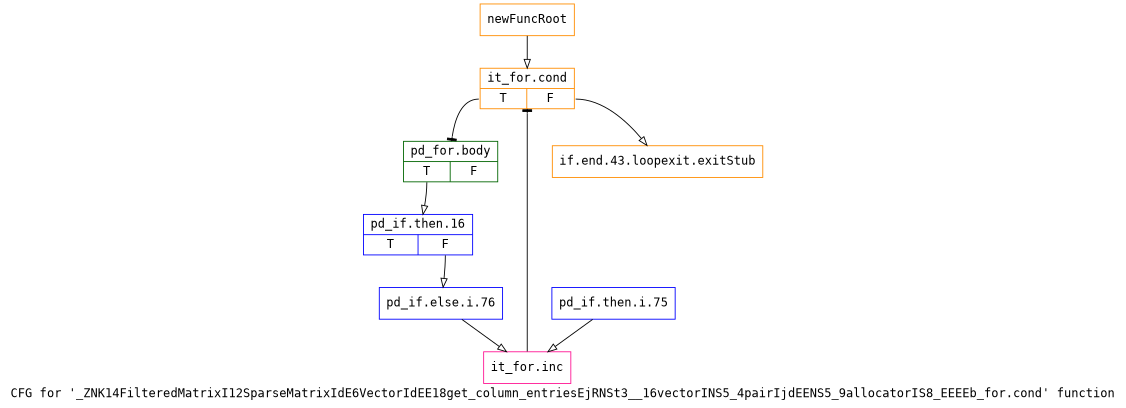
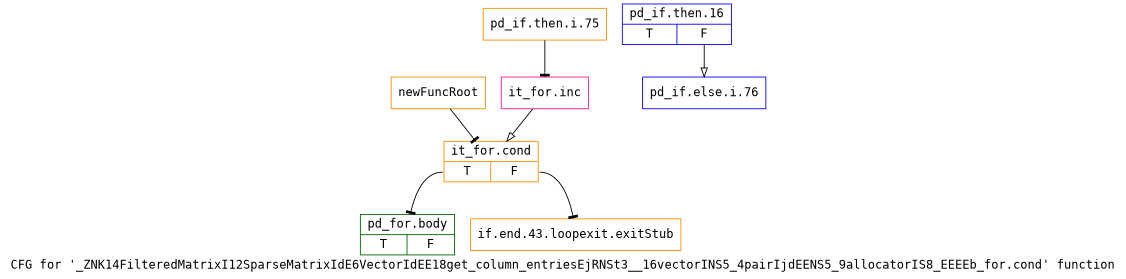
edge "newFuncRoot" -> "it_for.cond": arrowhead onormal -> tee
edge "it_for.cond" -> "if.end.43.loopexit.exitStub": arrowhead onormal -> tee
edge "pd_for.body" -> "pd_if.then.16": removed
edge "it_for.inc" -> "it_for.cond": arrowhead tee -> onormal
node "pd_if.then.i.75": color blue -> darkorange
edge "pd_if.else.i.76" -> "it_for.inc": removed
edge "pd_if.then.i.75" -> "it_for.inc": arrowhead onormal -> tee
